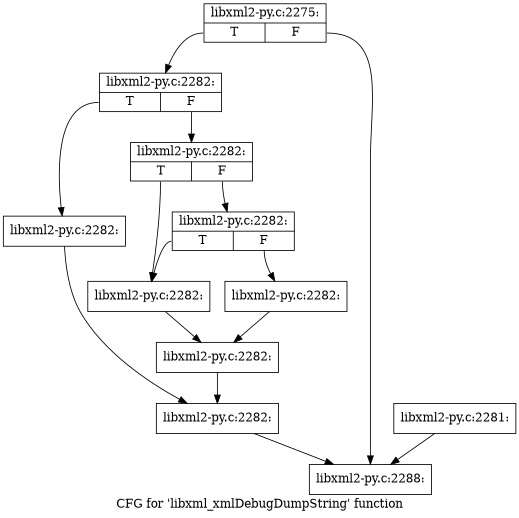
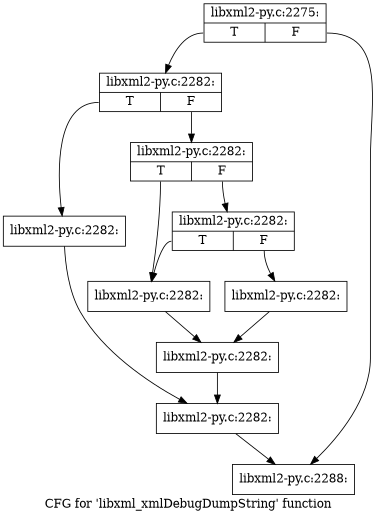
node "libxml2-py.c:2281:": removed
